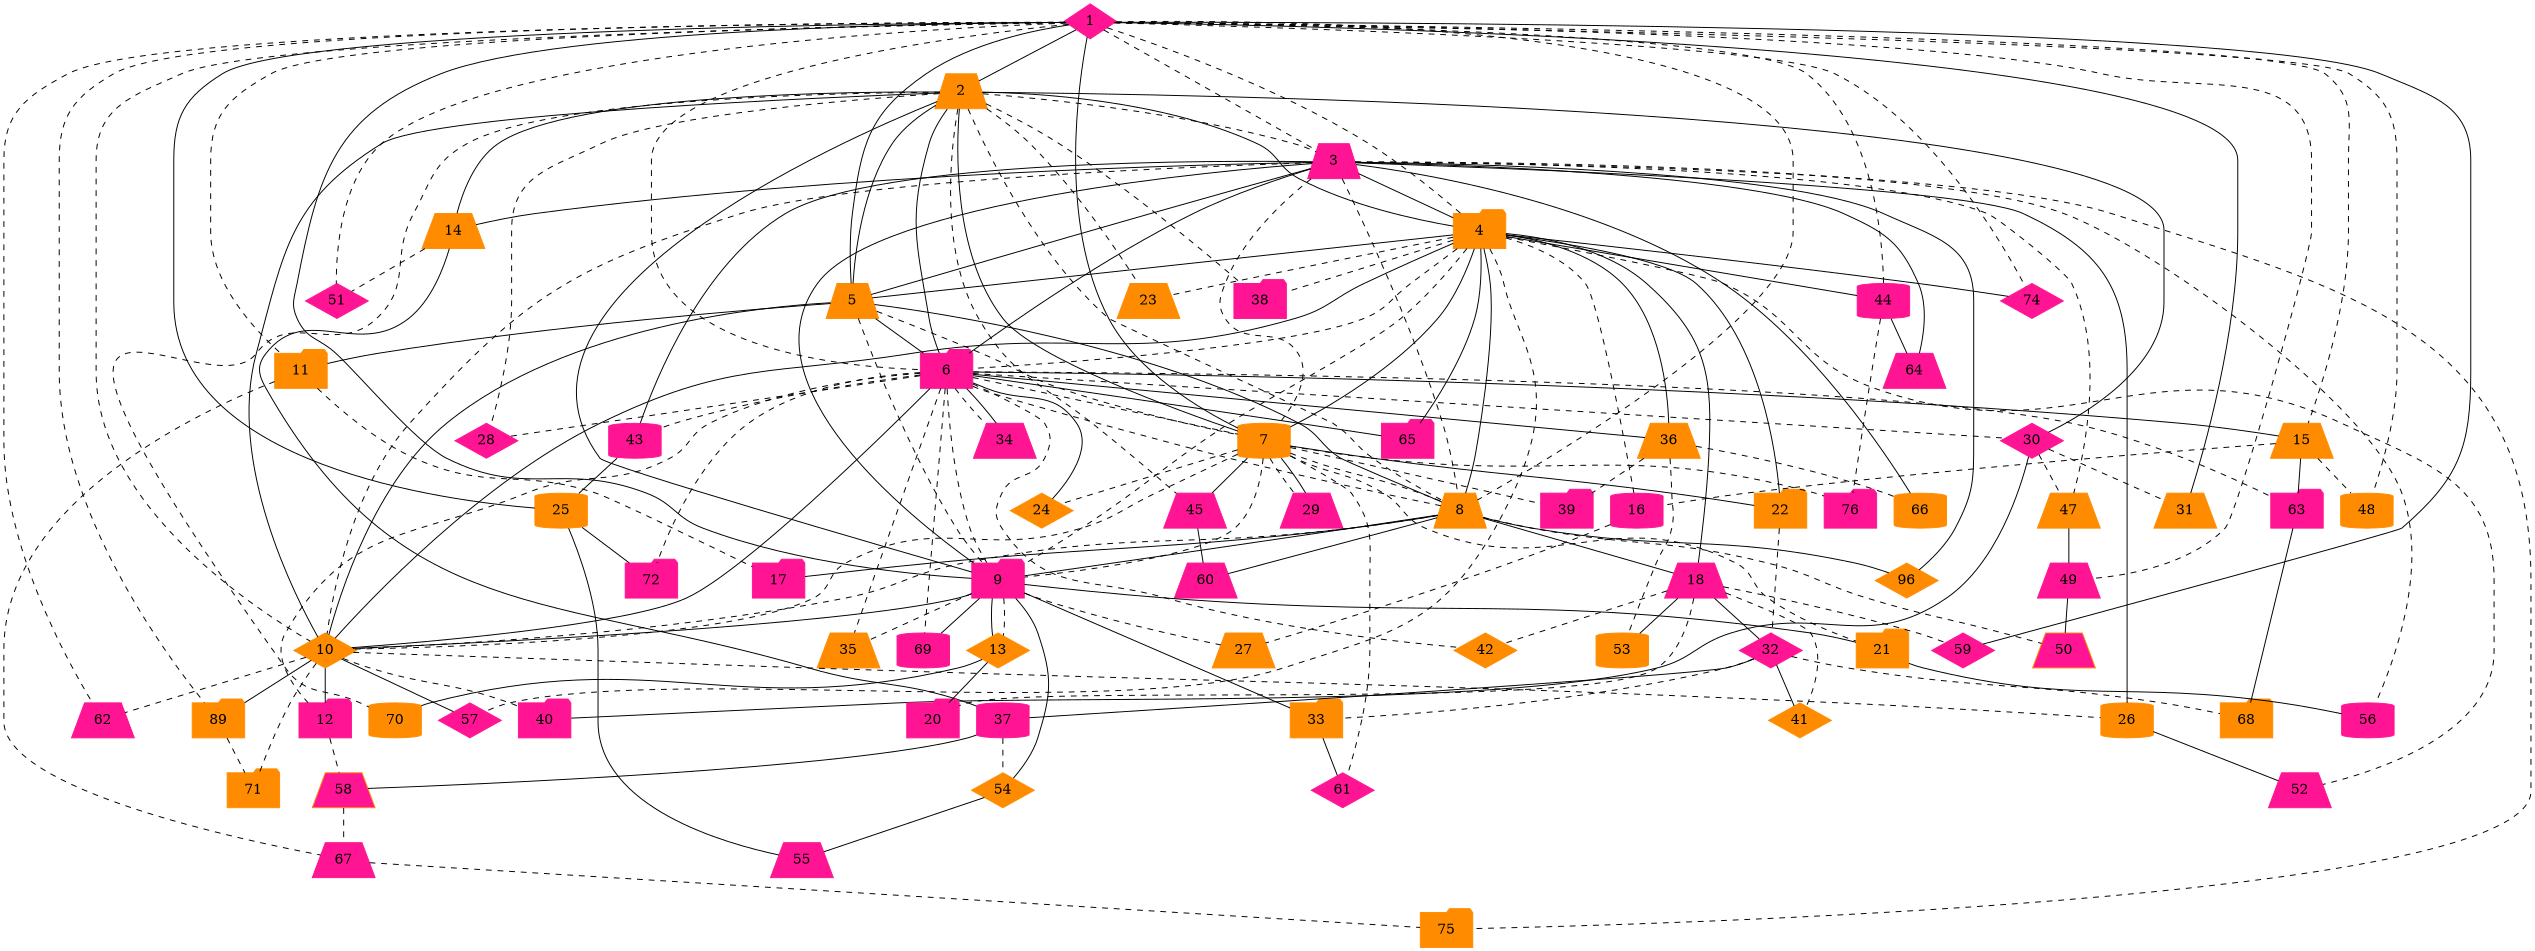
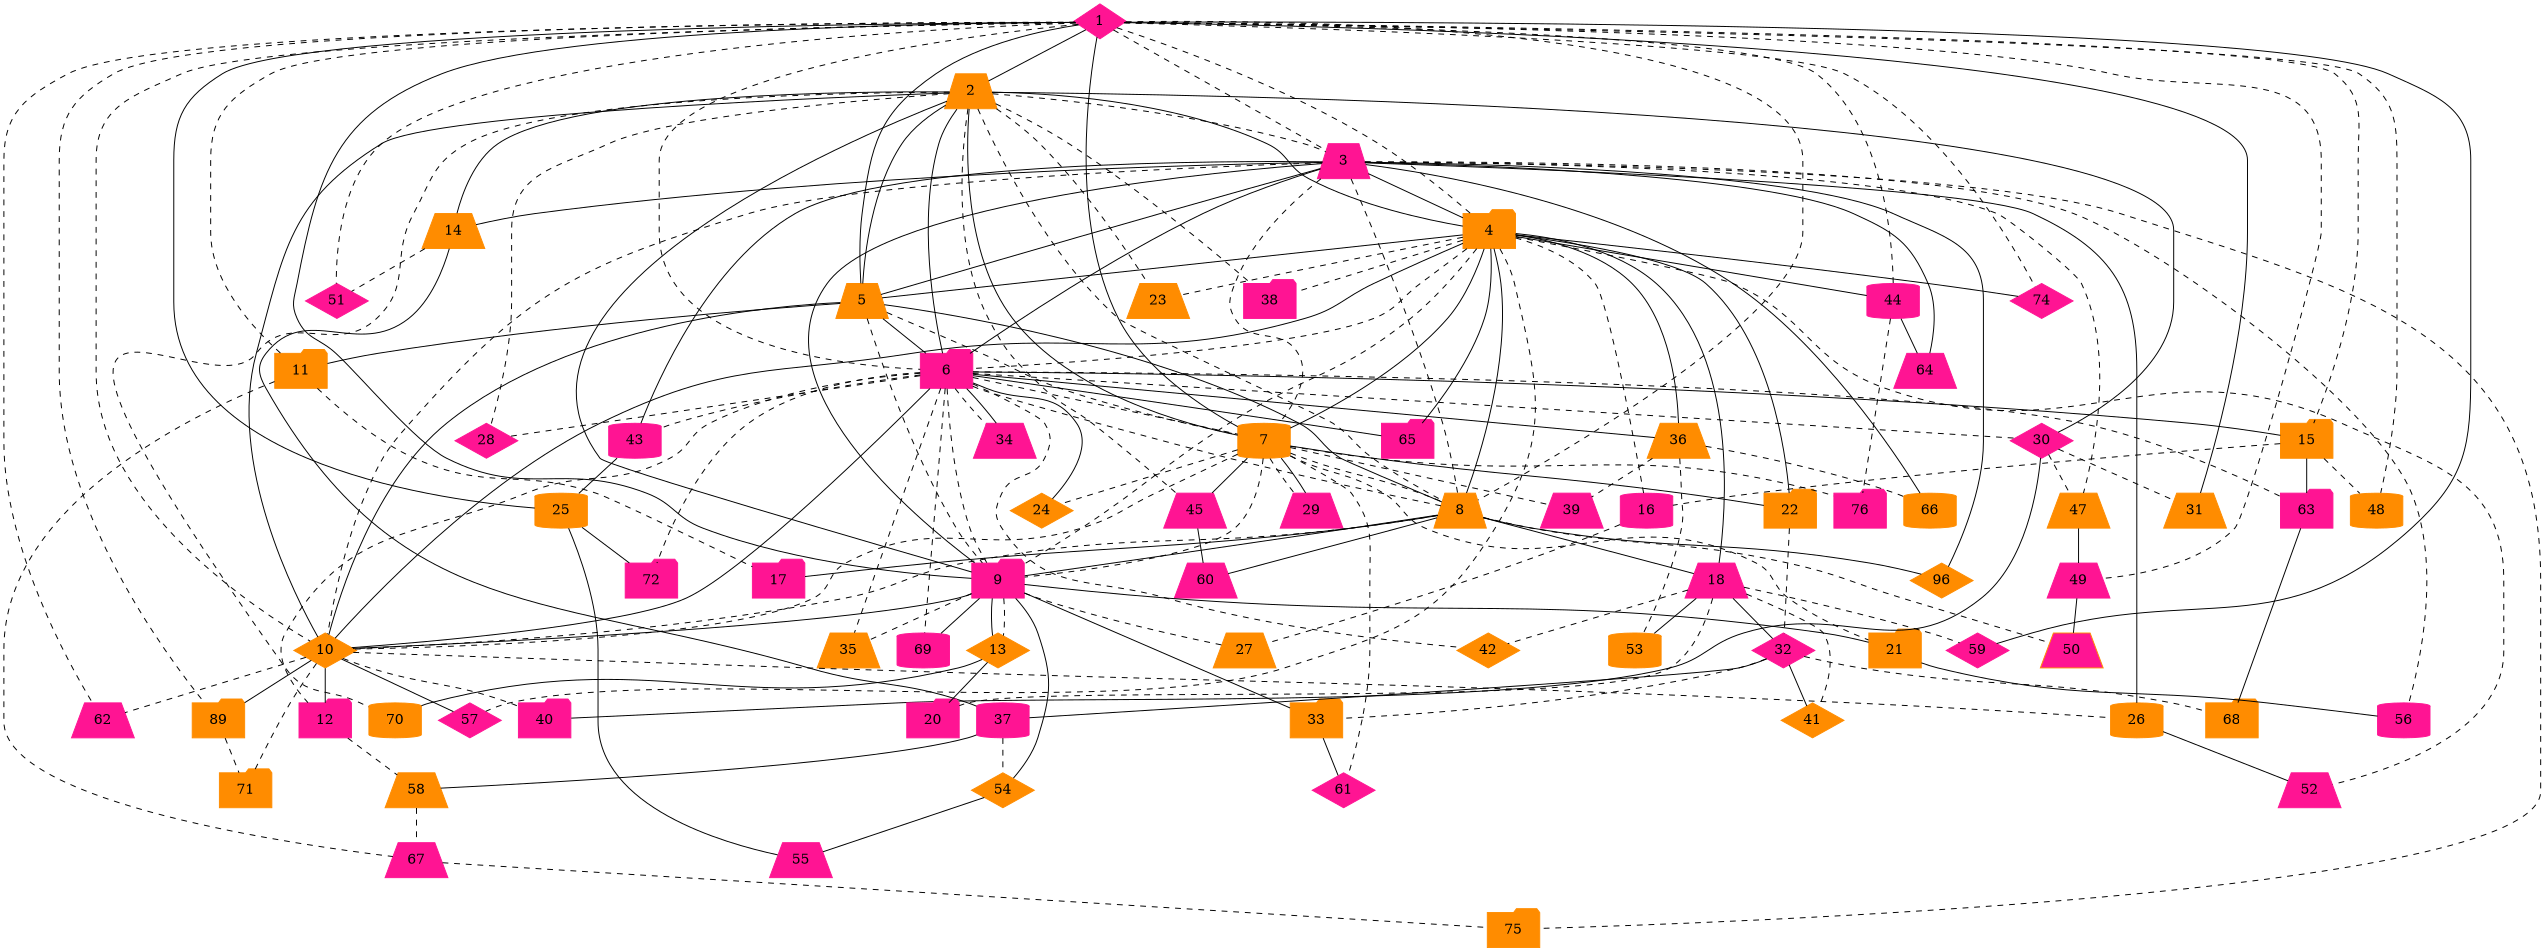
node "15": shape trapezium -> folder
node "39": shape folder -> trapezium
node "58": fillcolor deeppink -> darkorange
